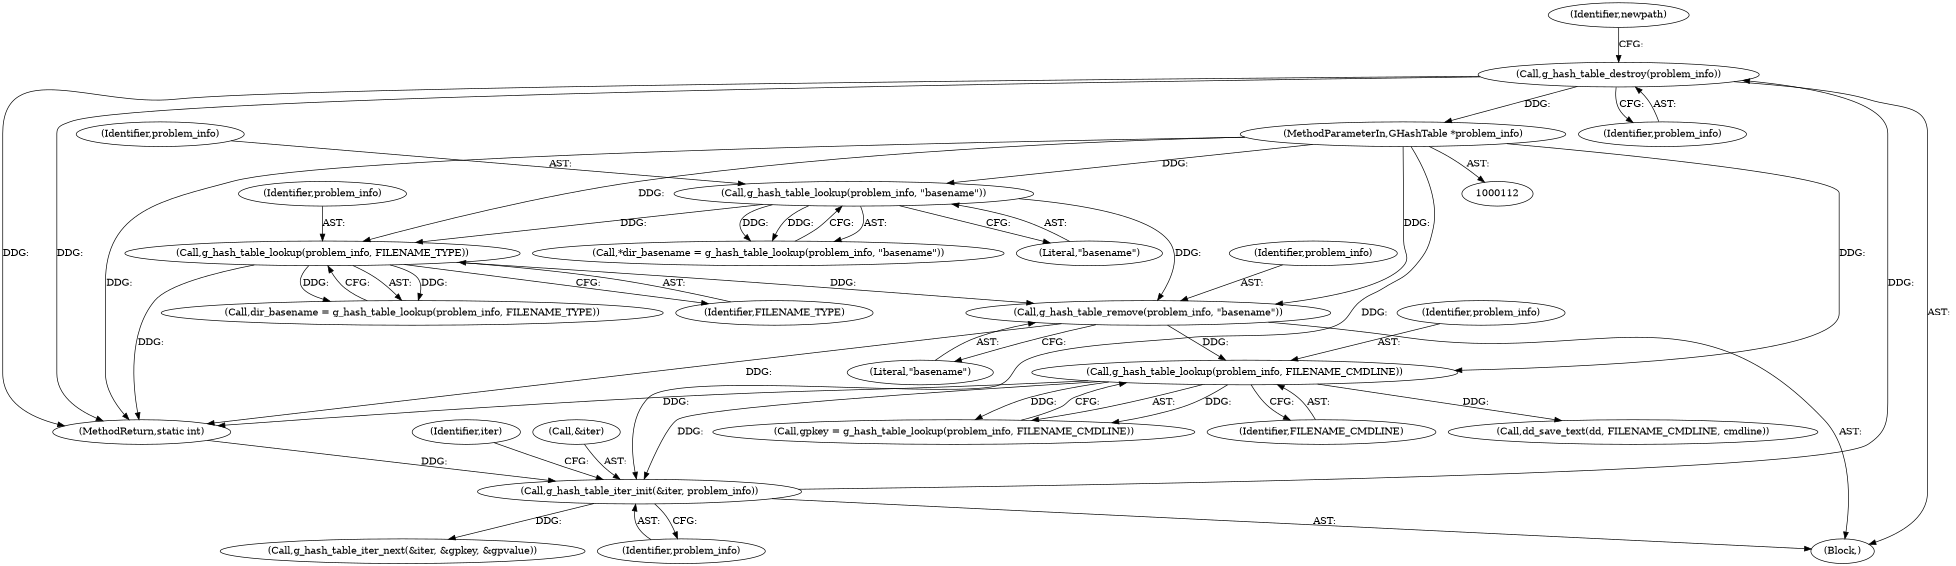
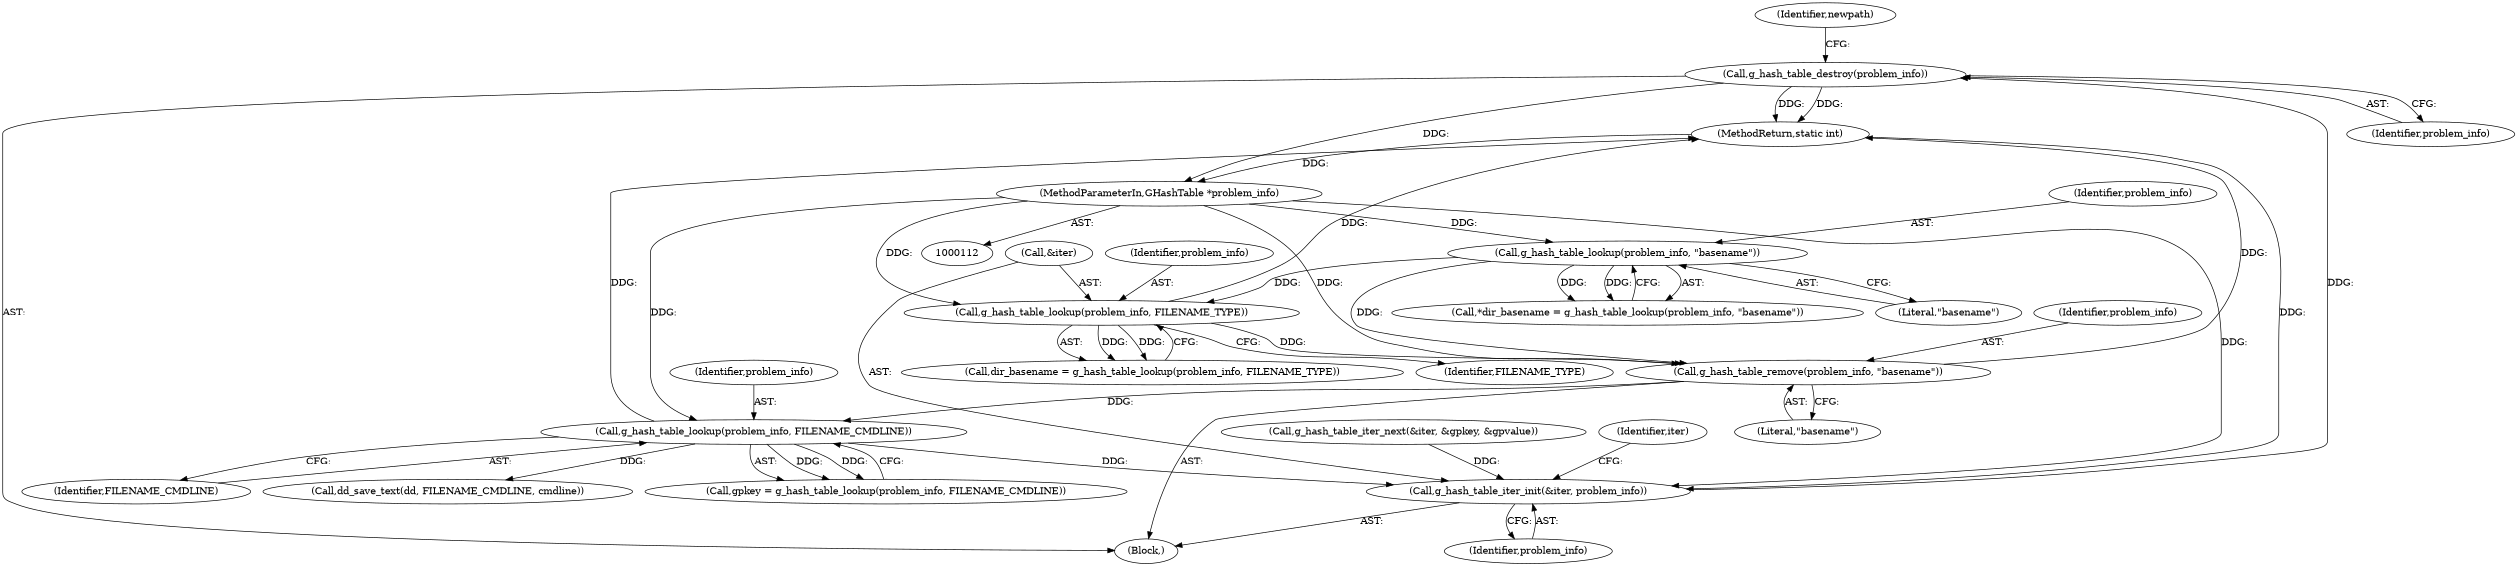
edge "(MethodParameterIn,GHashTable *problem_info)" -> "(MethodReturn,static int)": reversed
edge "(Identifier,FILENAME_TYPE)" -> "(Call,g_hash_table_lookup(problem_info, FILENAME_TYPE))": now "(Call,&iter)" -> "(Call,g_hash_table_lookup(problem_info, FILENAME_TYPE))"
edge "(Call,g_hash_table_iter_init(&iter, problem_info))" -> "(Call,g_hash_table_iter_next(&iter, &gpkey, &gpvalue))": reversed
